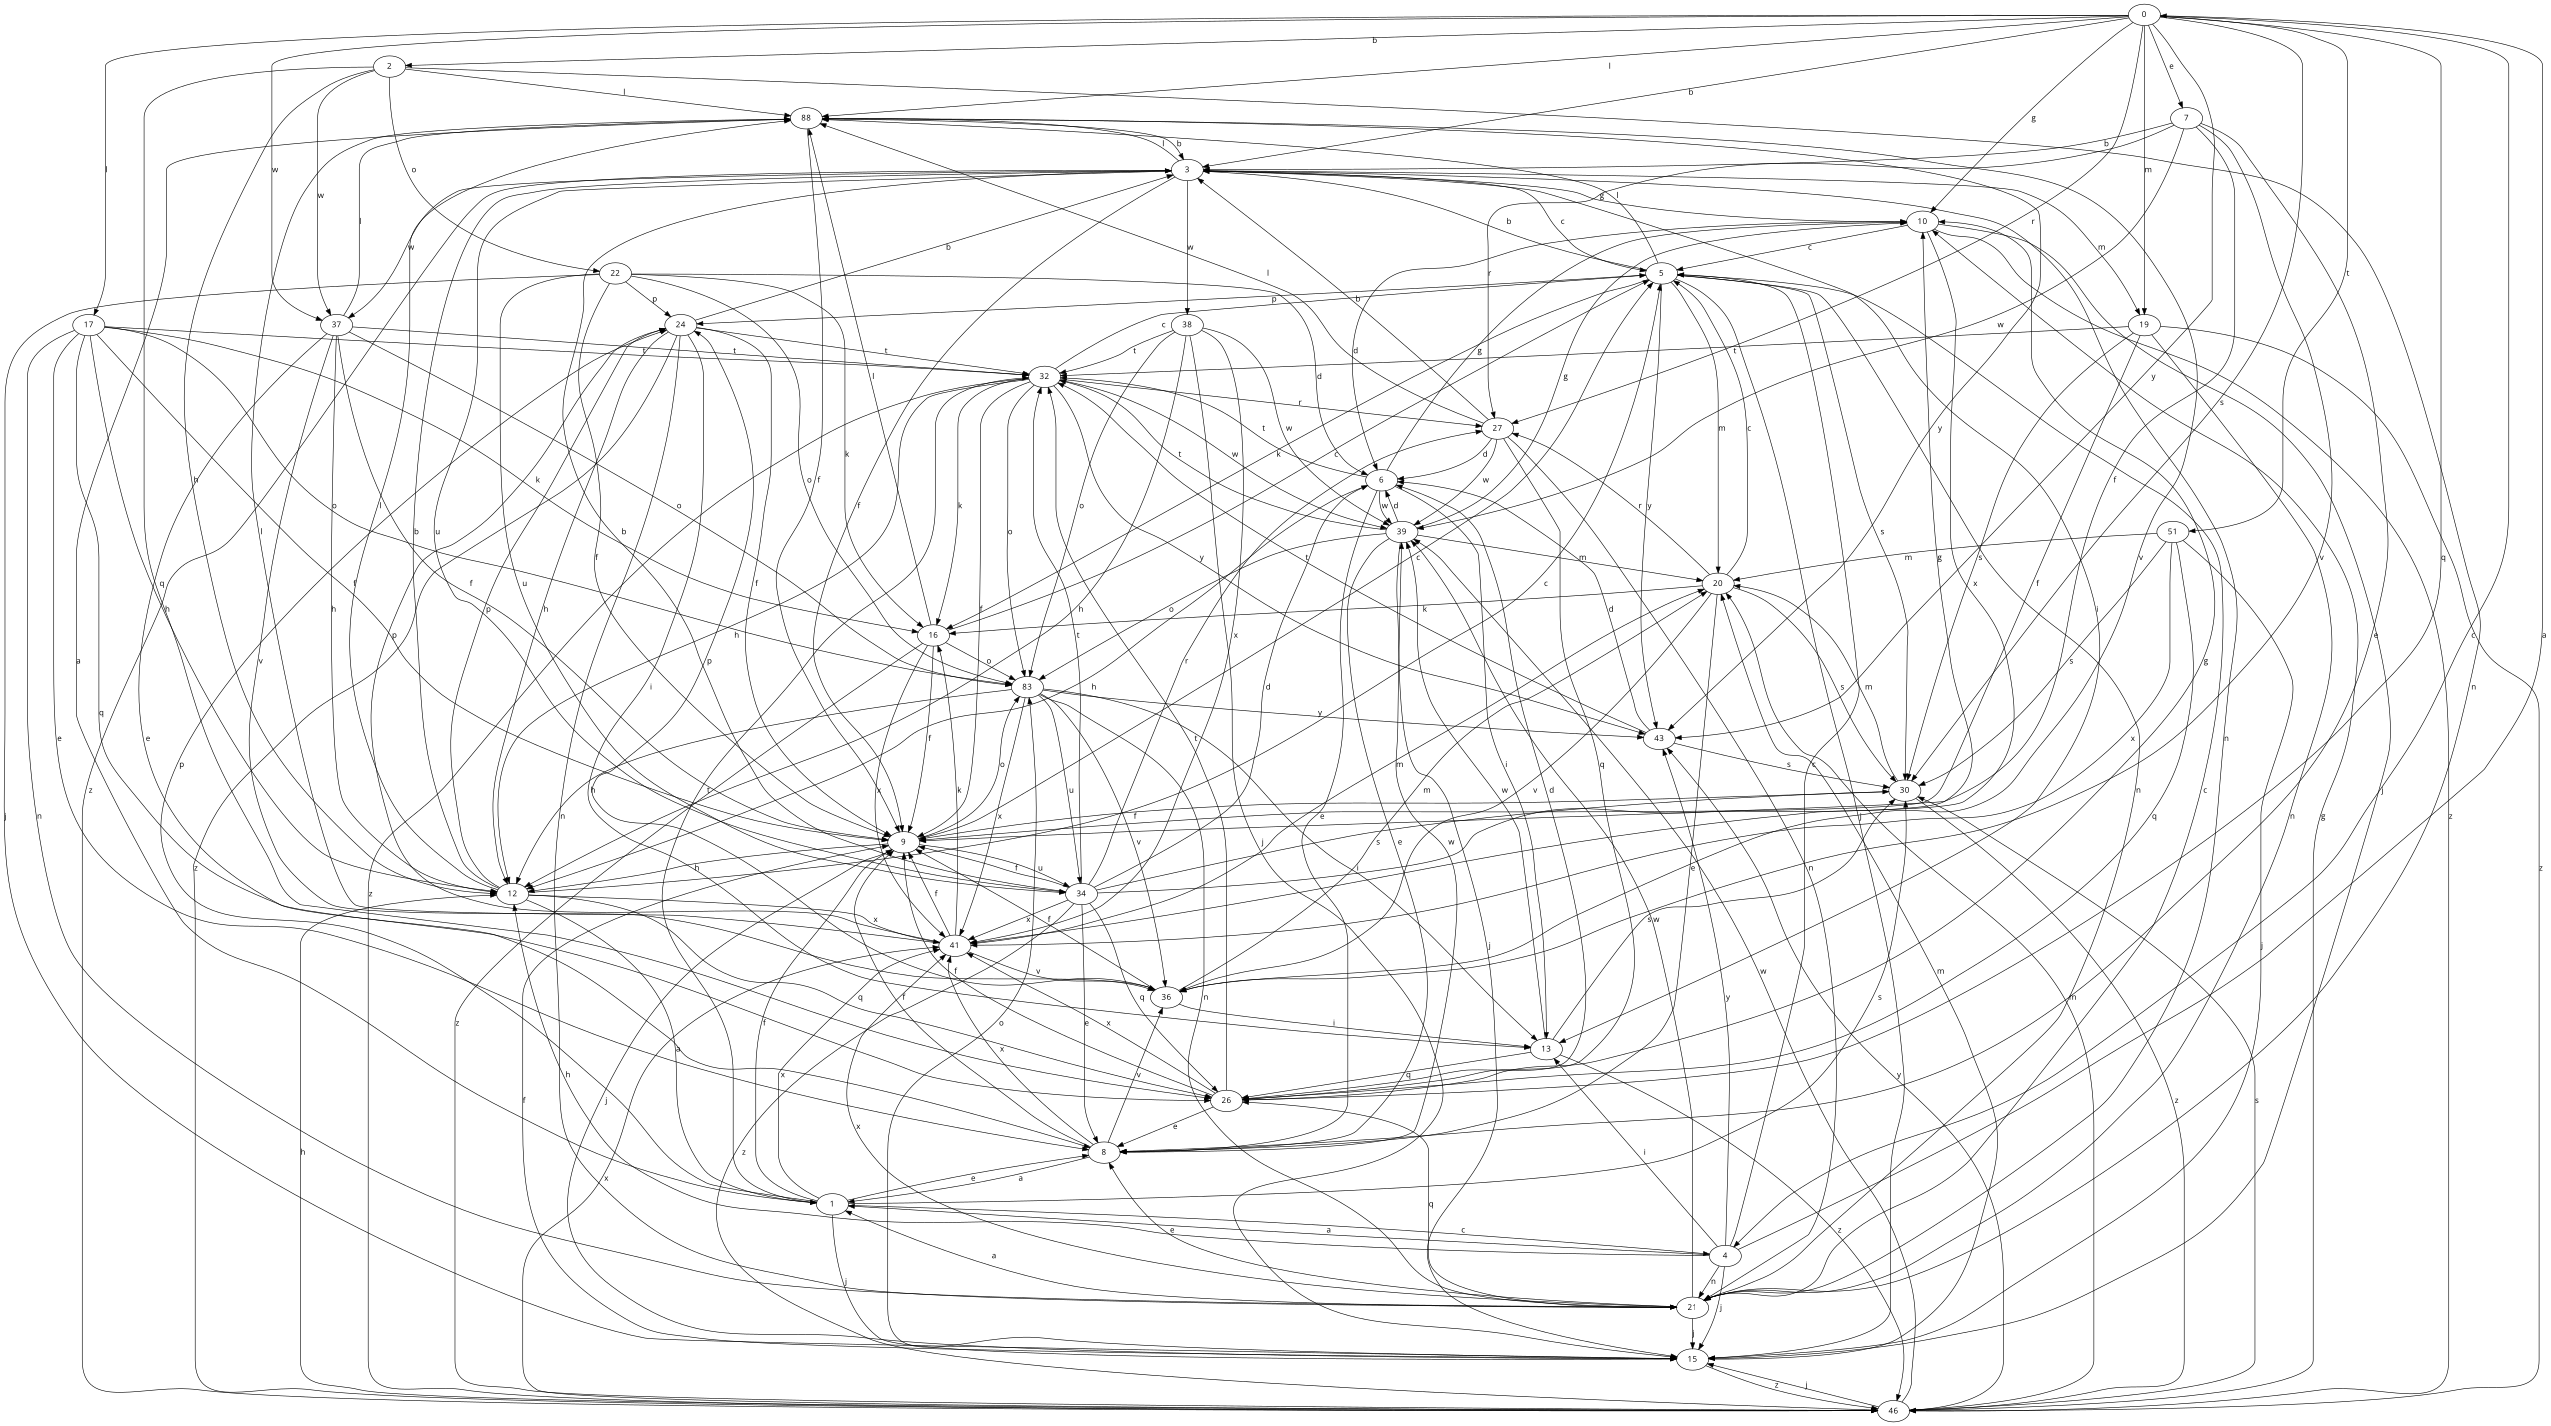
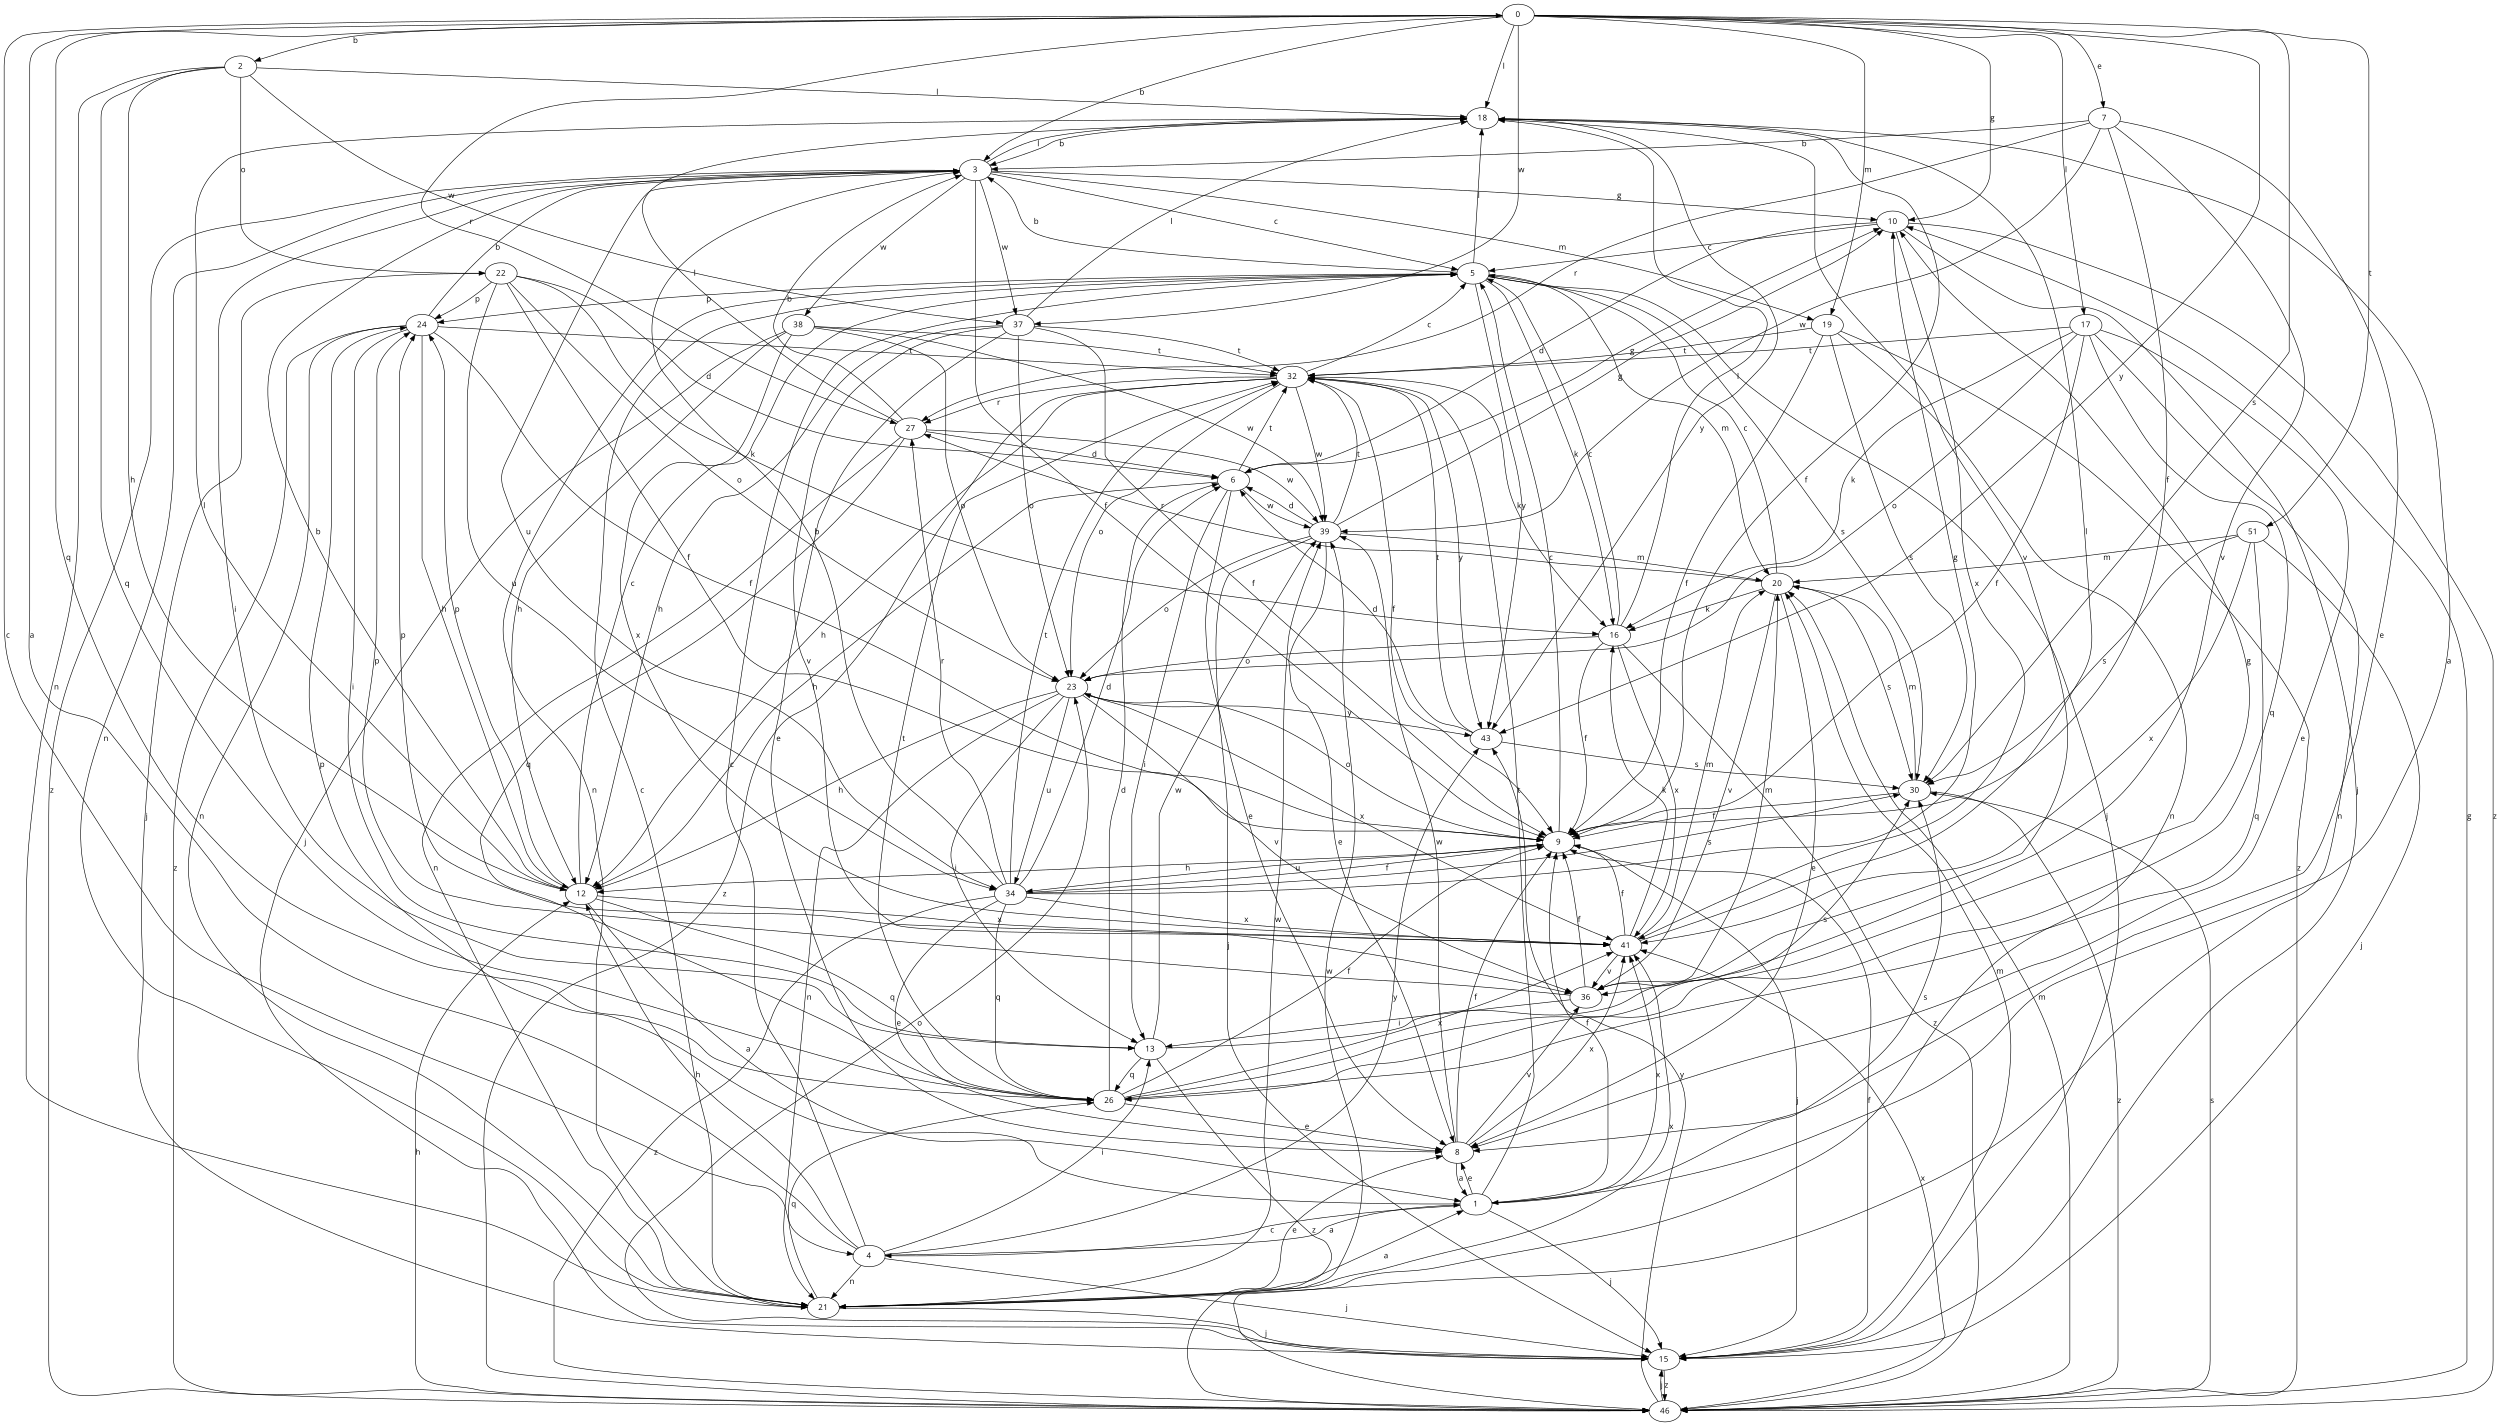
node "88": label "88" -> "18"
node "83": label "83" -> "23"
edge "17" -> "12": removed, label "h"
